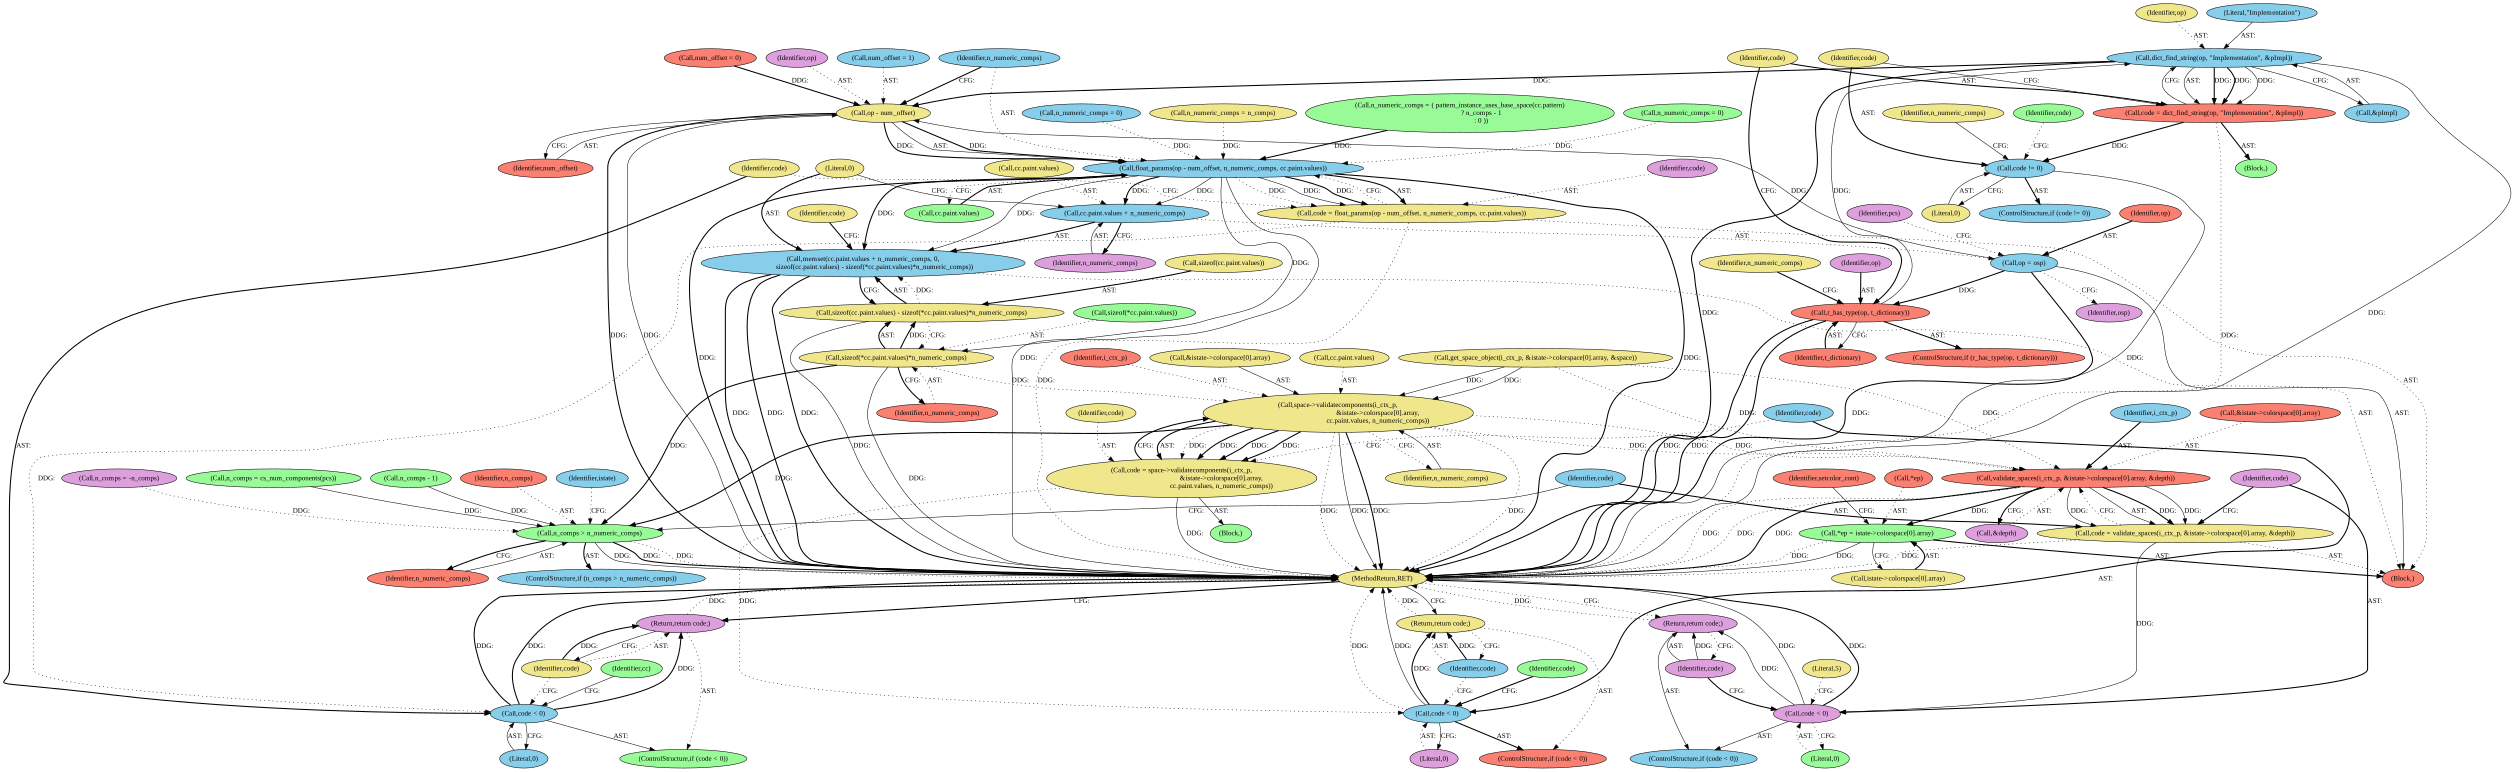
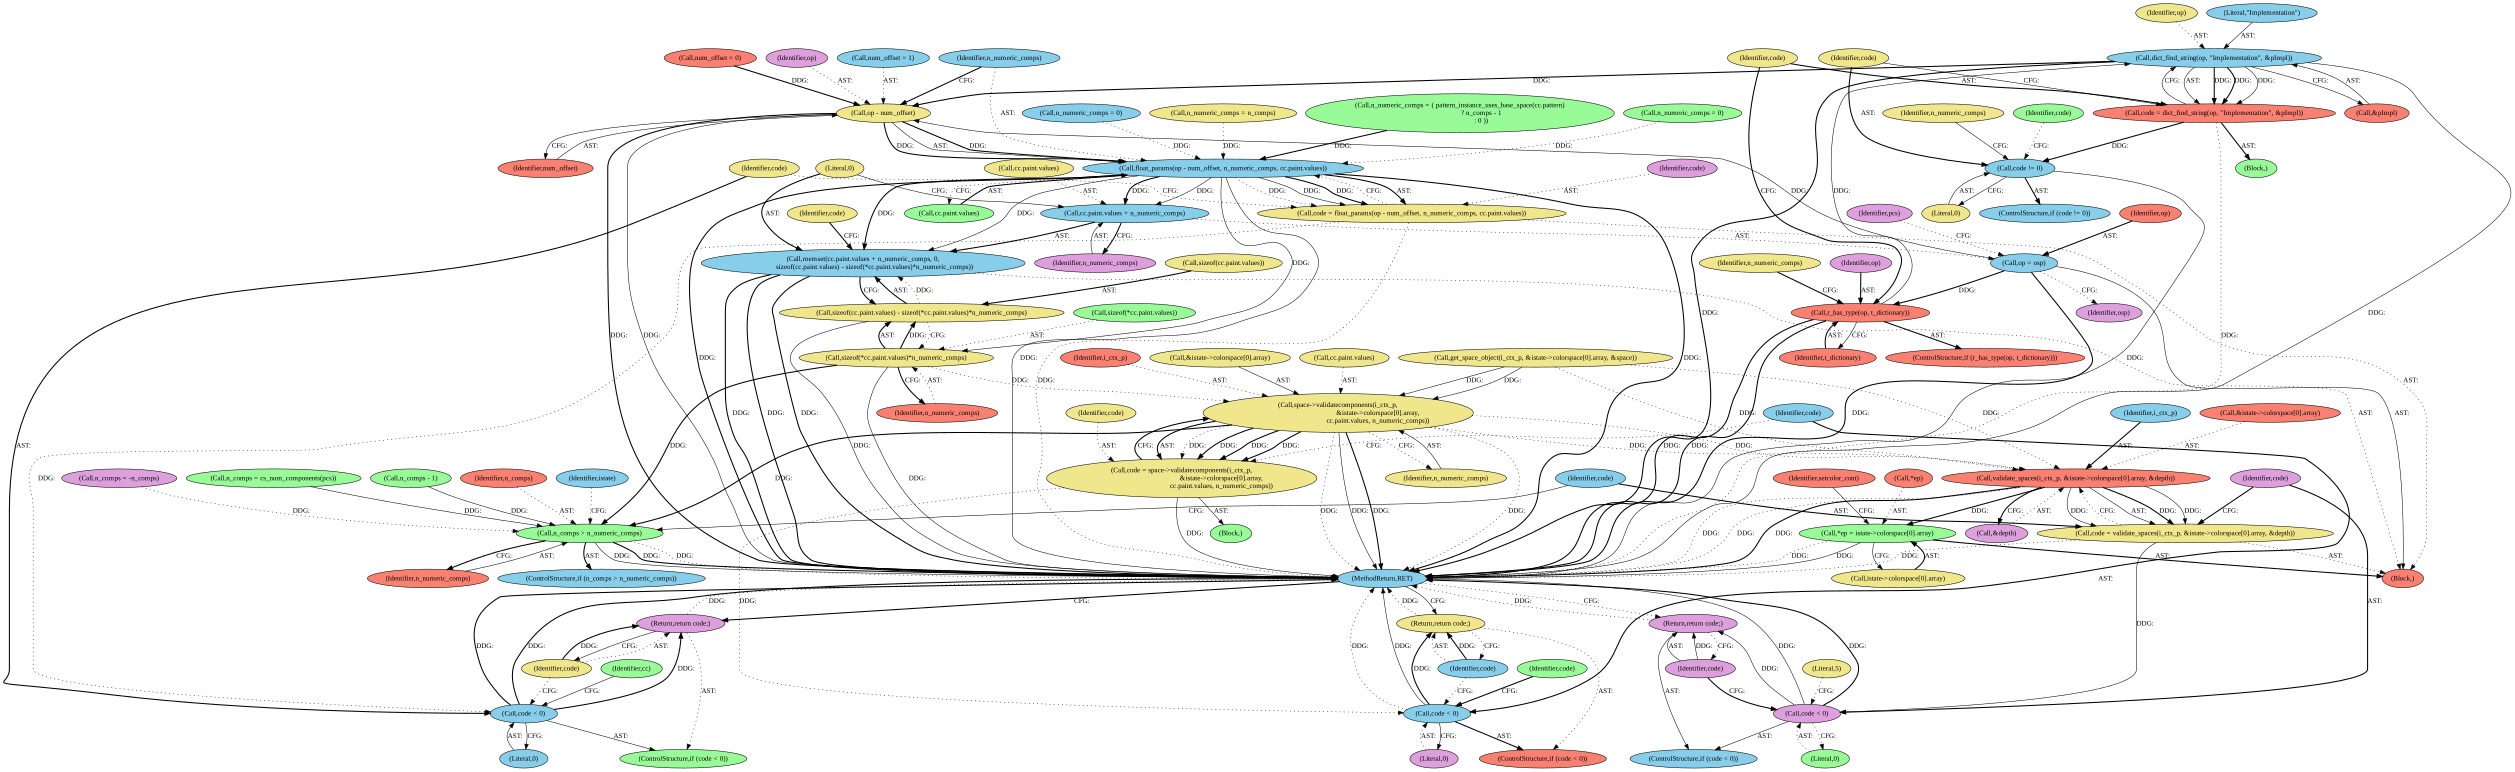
node "(Call,&pImpl)": fillcolor skyblue -> salmon
node "(MethodReturn,RET)": fillcolor khaki -> skyblue
